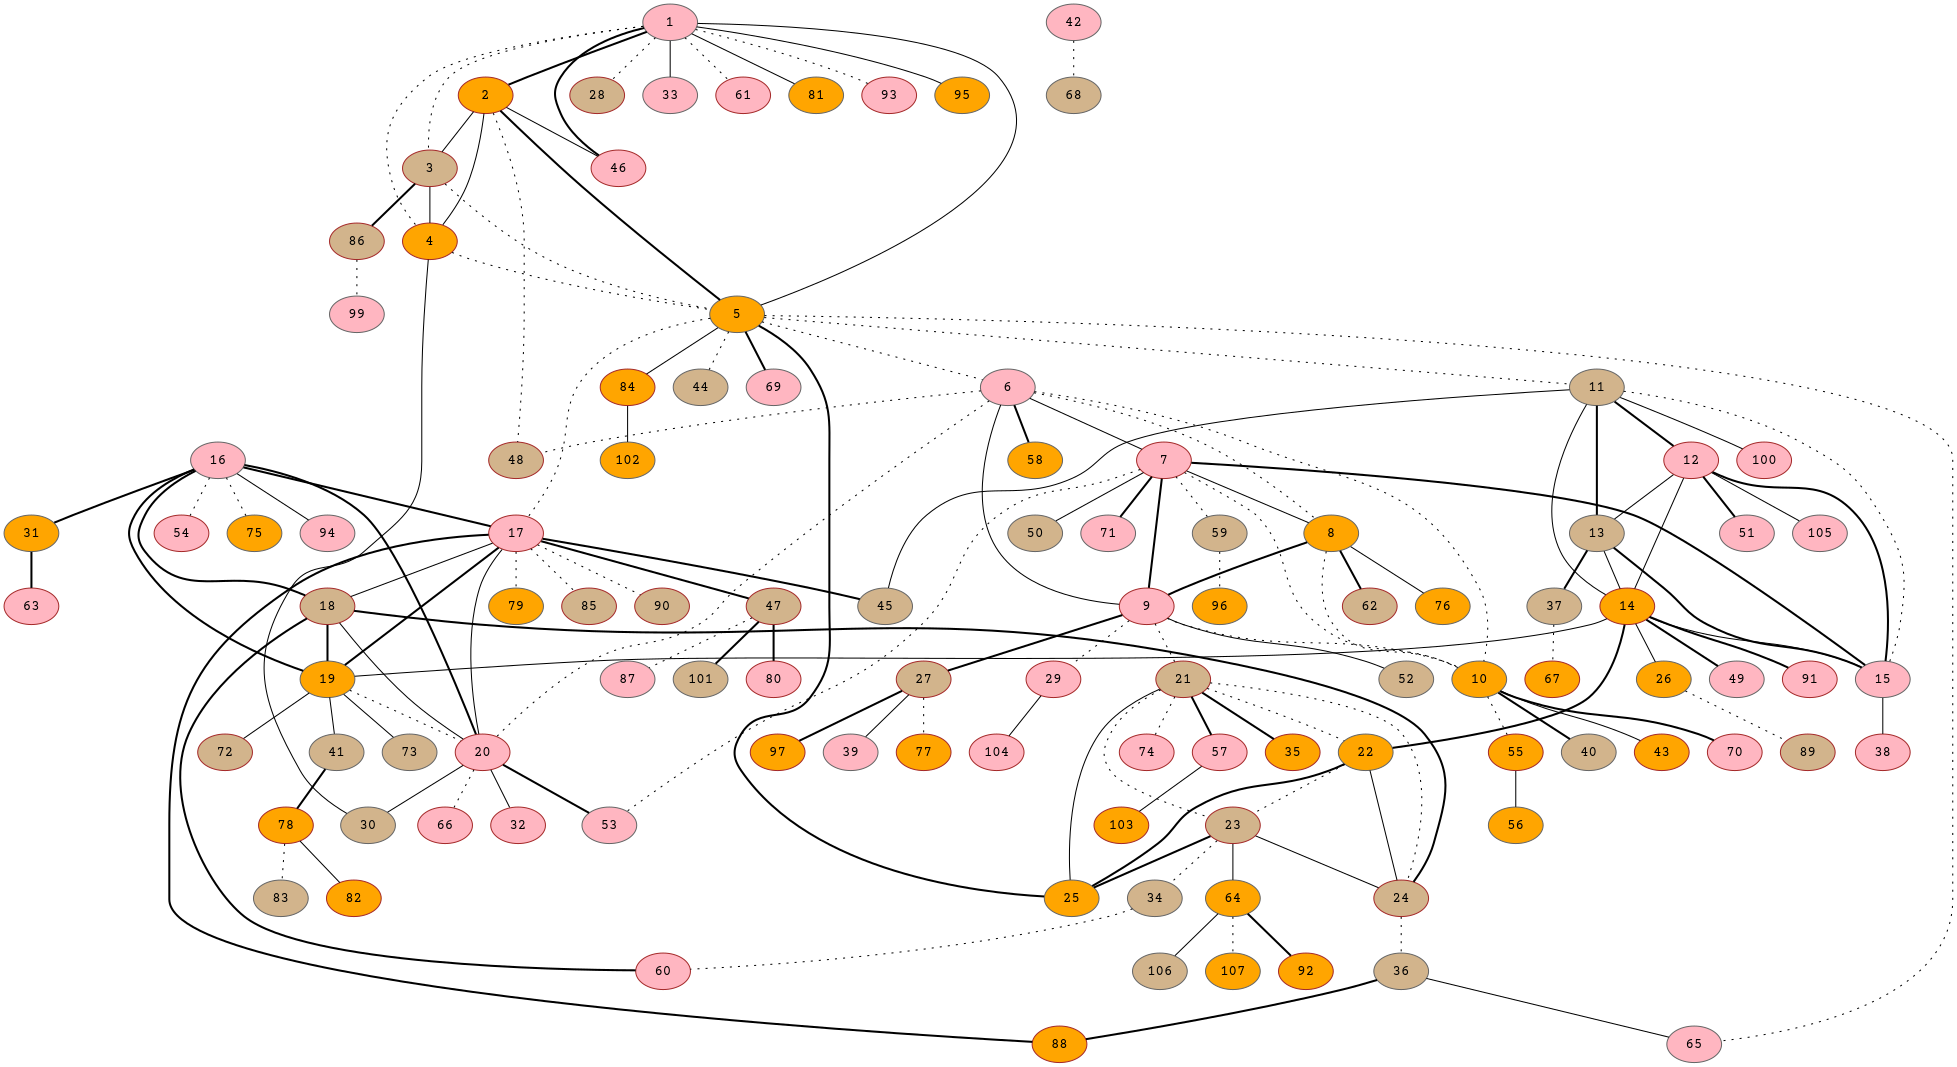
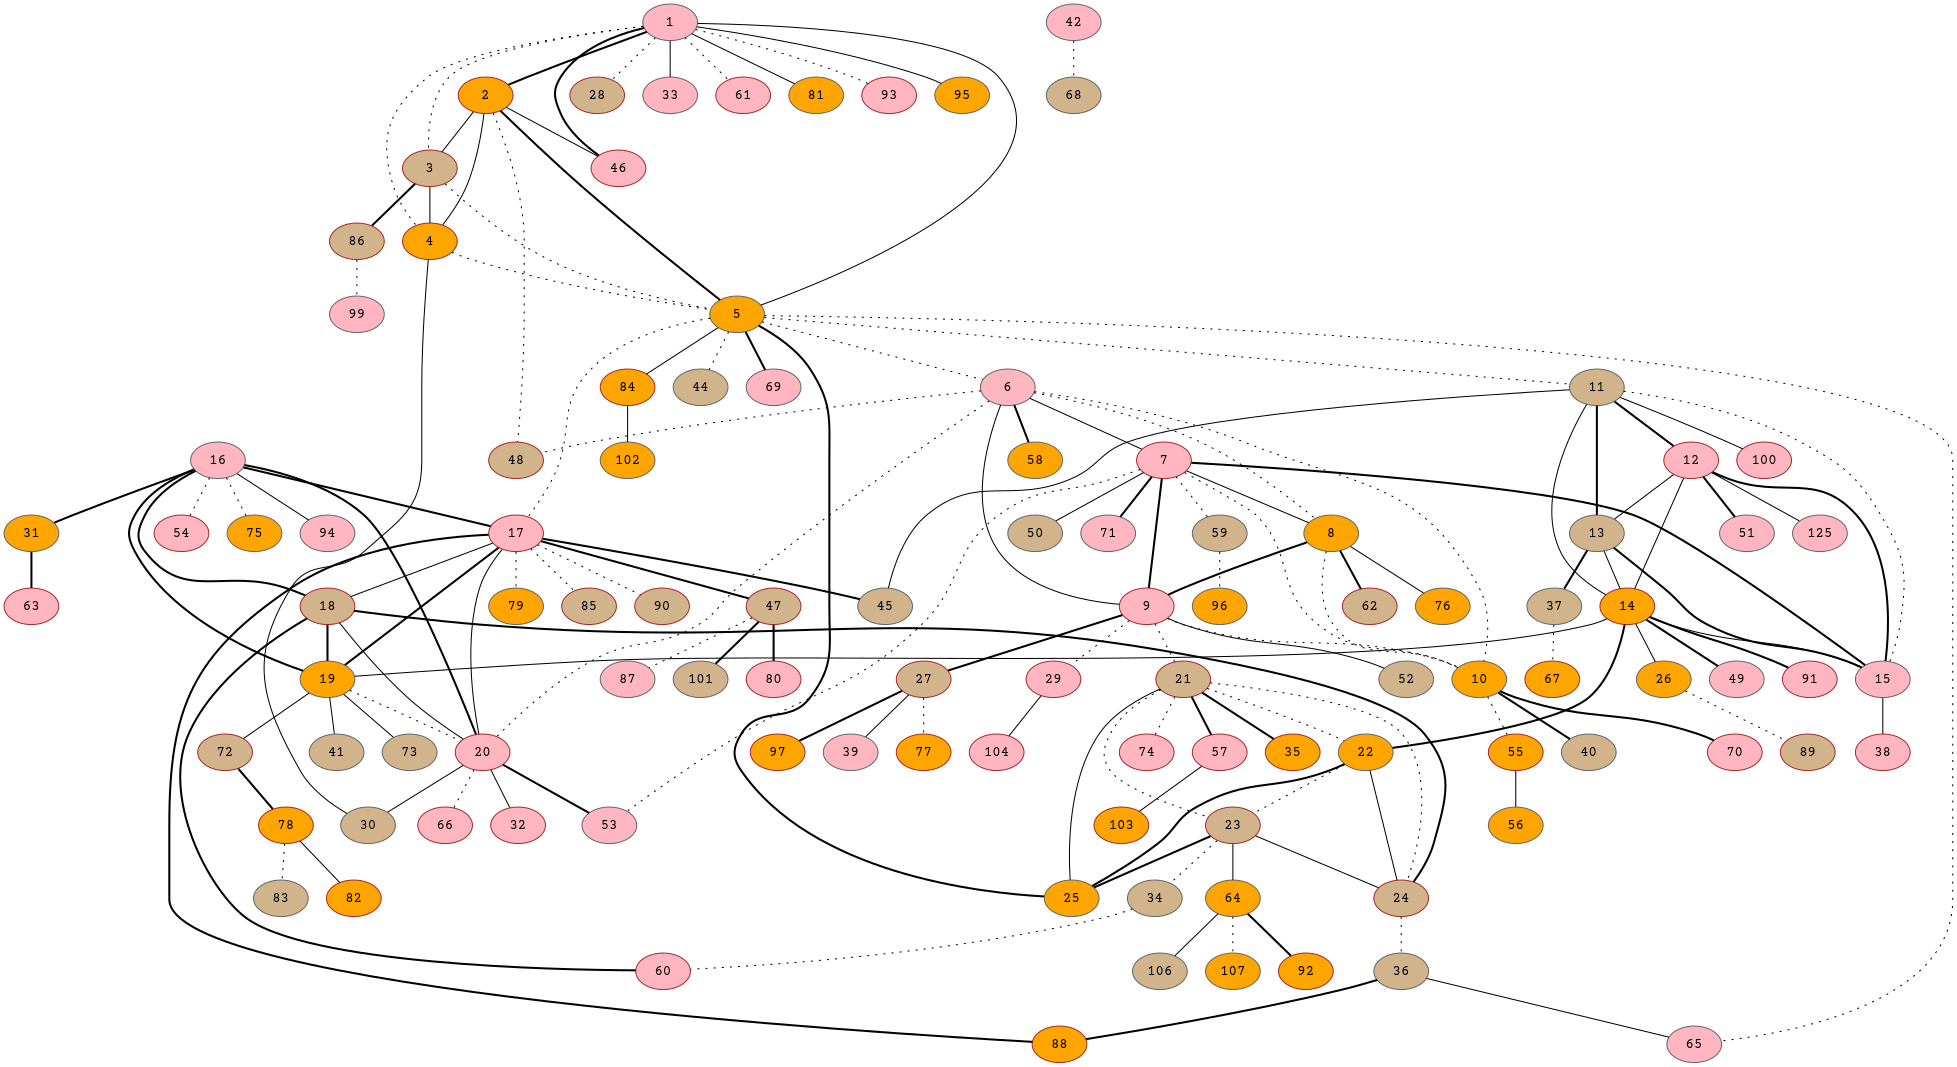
node "105": label "105" -> "125"
node "43": removed
edge "41" -- "78": now "72" -- "78"
